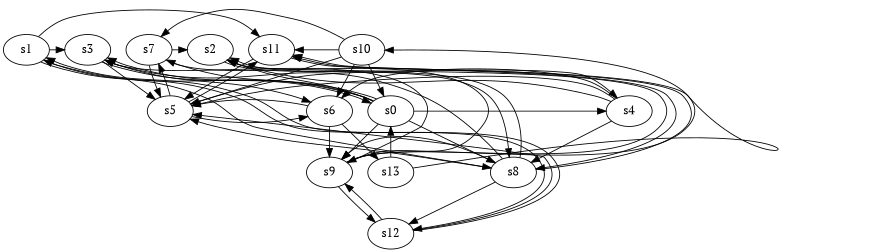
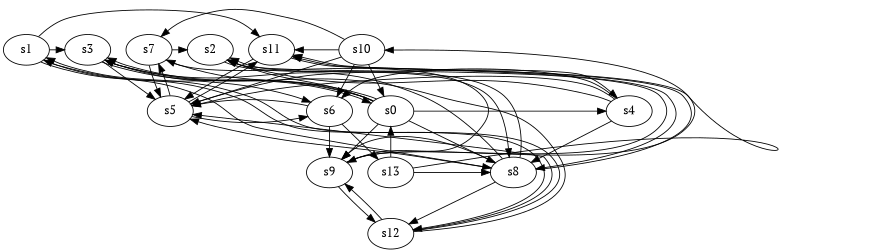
edge "s9" -> "s3": now "s12" -> "s3"
edge "s13" -> "s8": added
